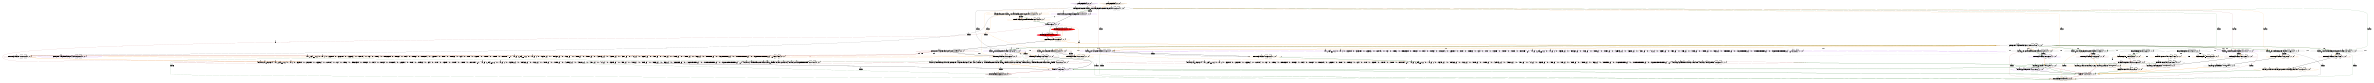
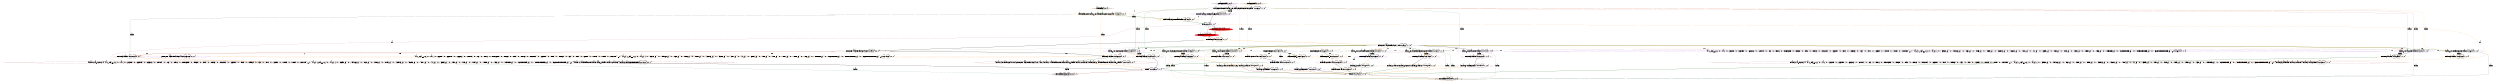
node "tableIdentifier['0', '0', '1']": added
edge "RecognitionException re@@@45@@@['0', '0', '1']" -> "_errHandler.recover(this,re)@@@48@@@['0', '0', '1']": label "true" -> "localctx"
edge "enterOuterAlt(_localctx,7)@@@67@@@['1', '1', '0']" -> "{setState(580)qualifiedName()}@@@68@@@['1', '1', '0']": removed
